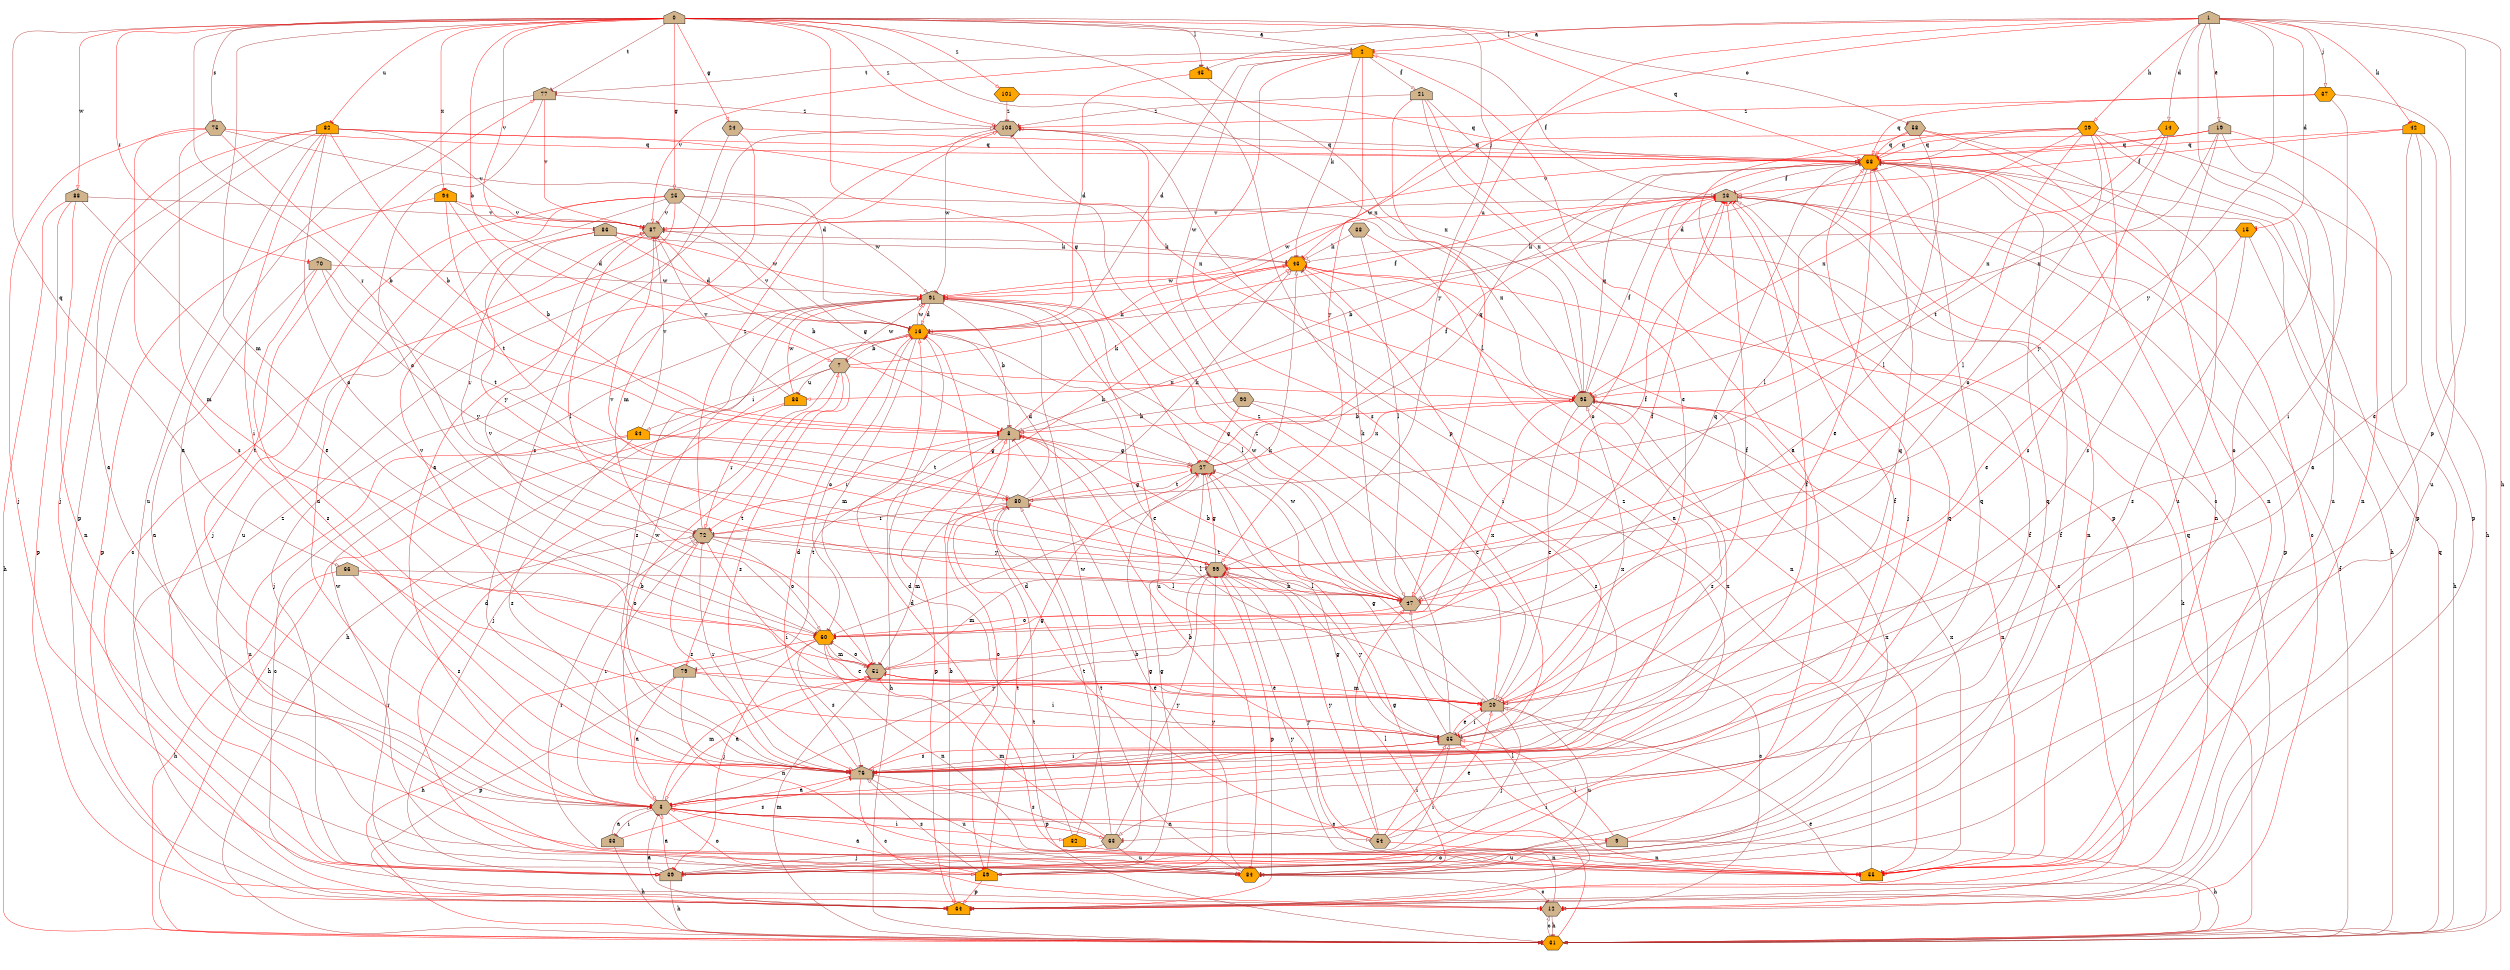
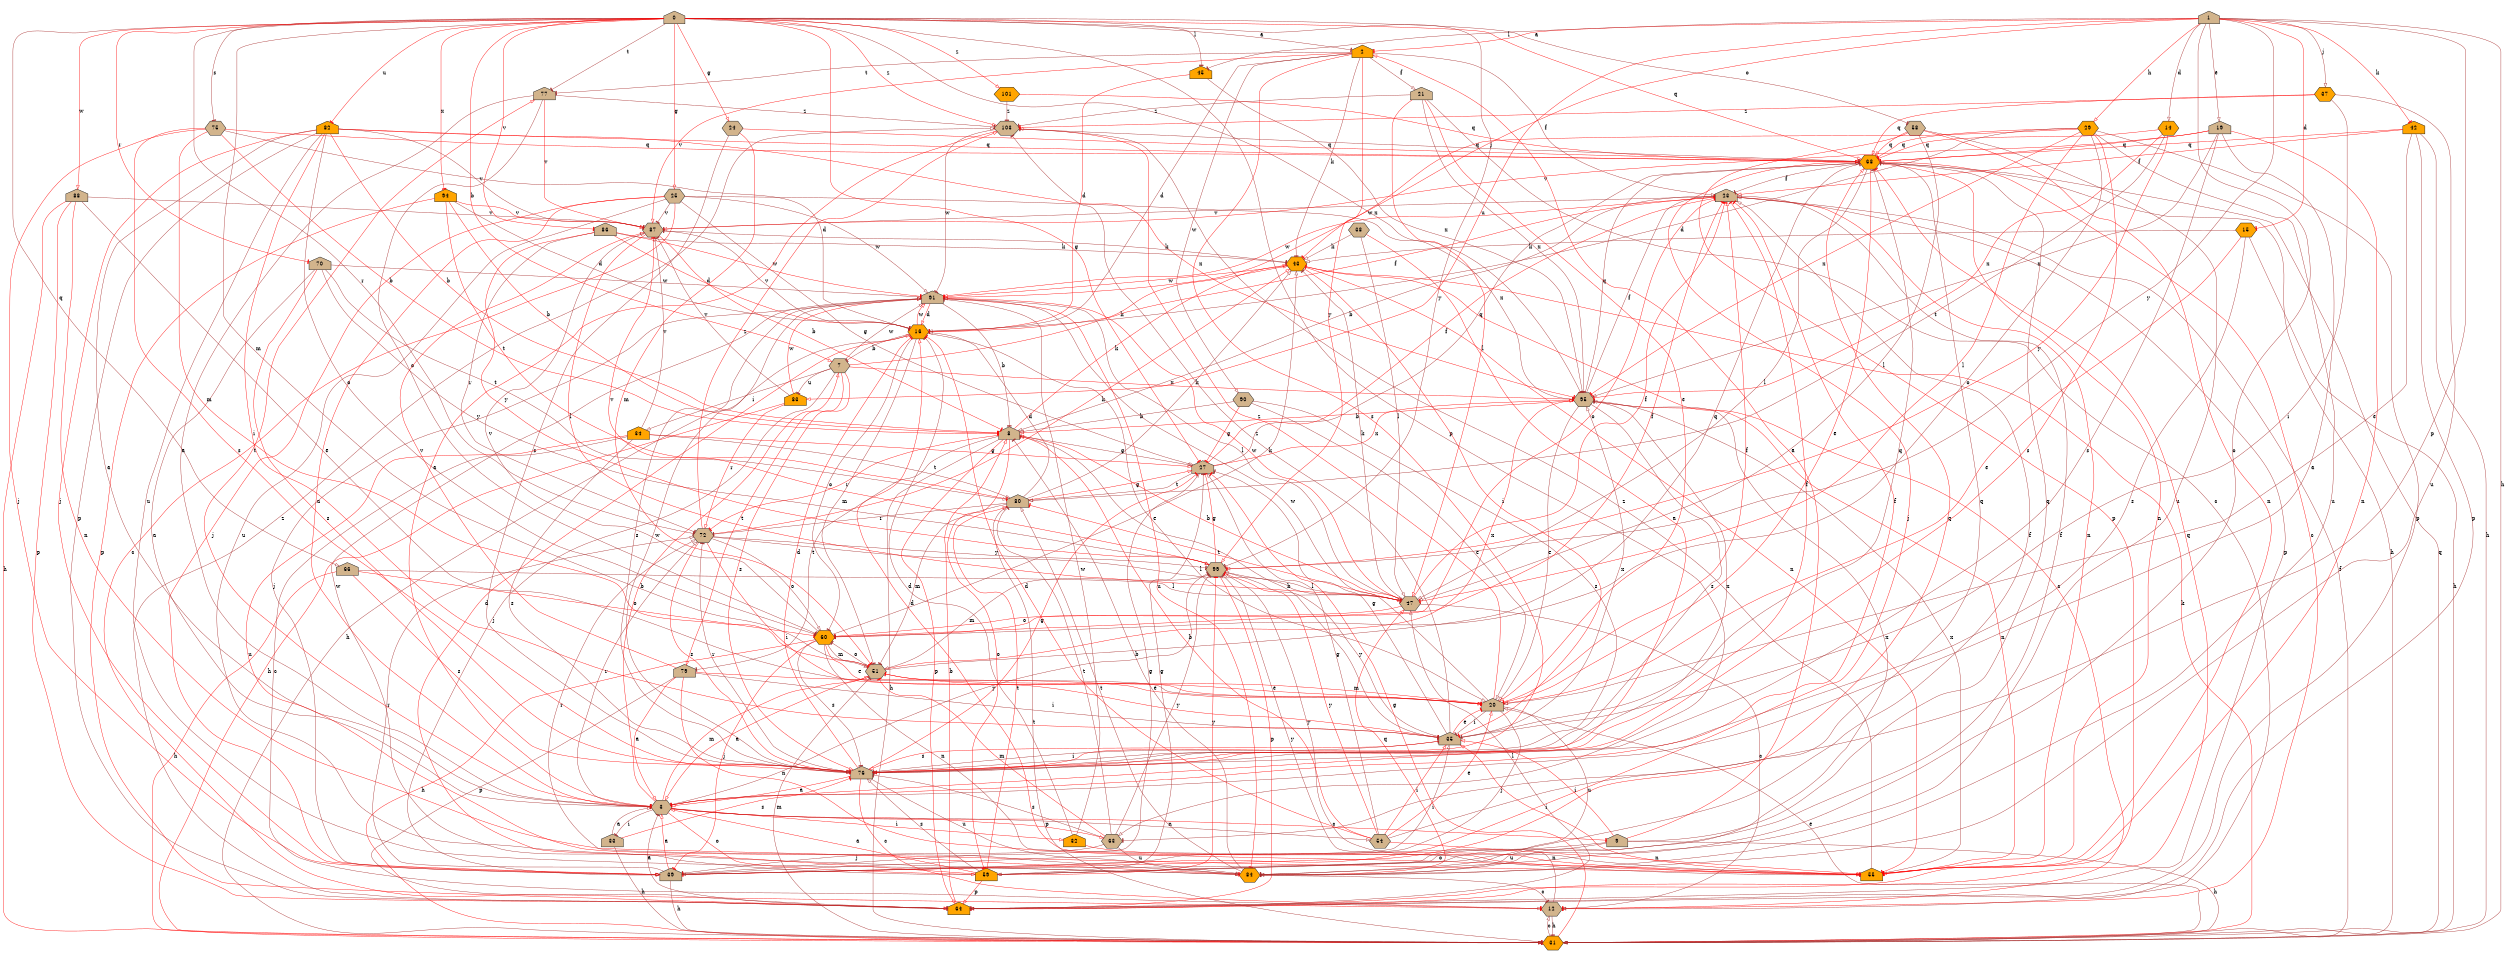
edge "80" -> "27": arrowhead tee -> onormal
edge "55" -> "68": reversed
edge "84" -> "47": label "l" -> "q"
